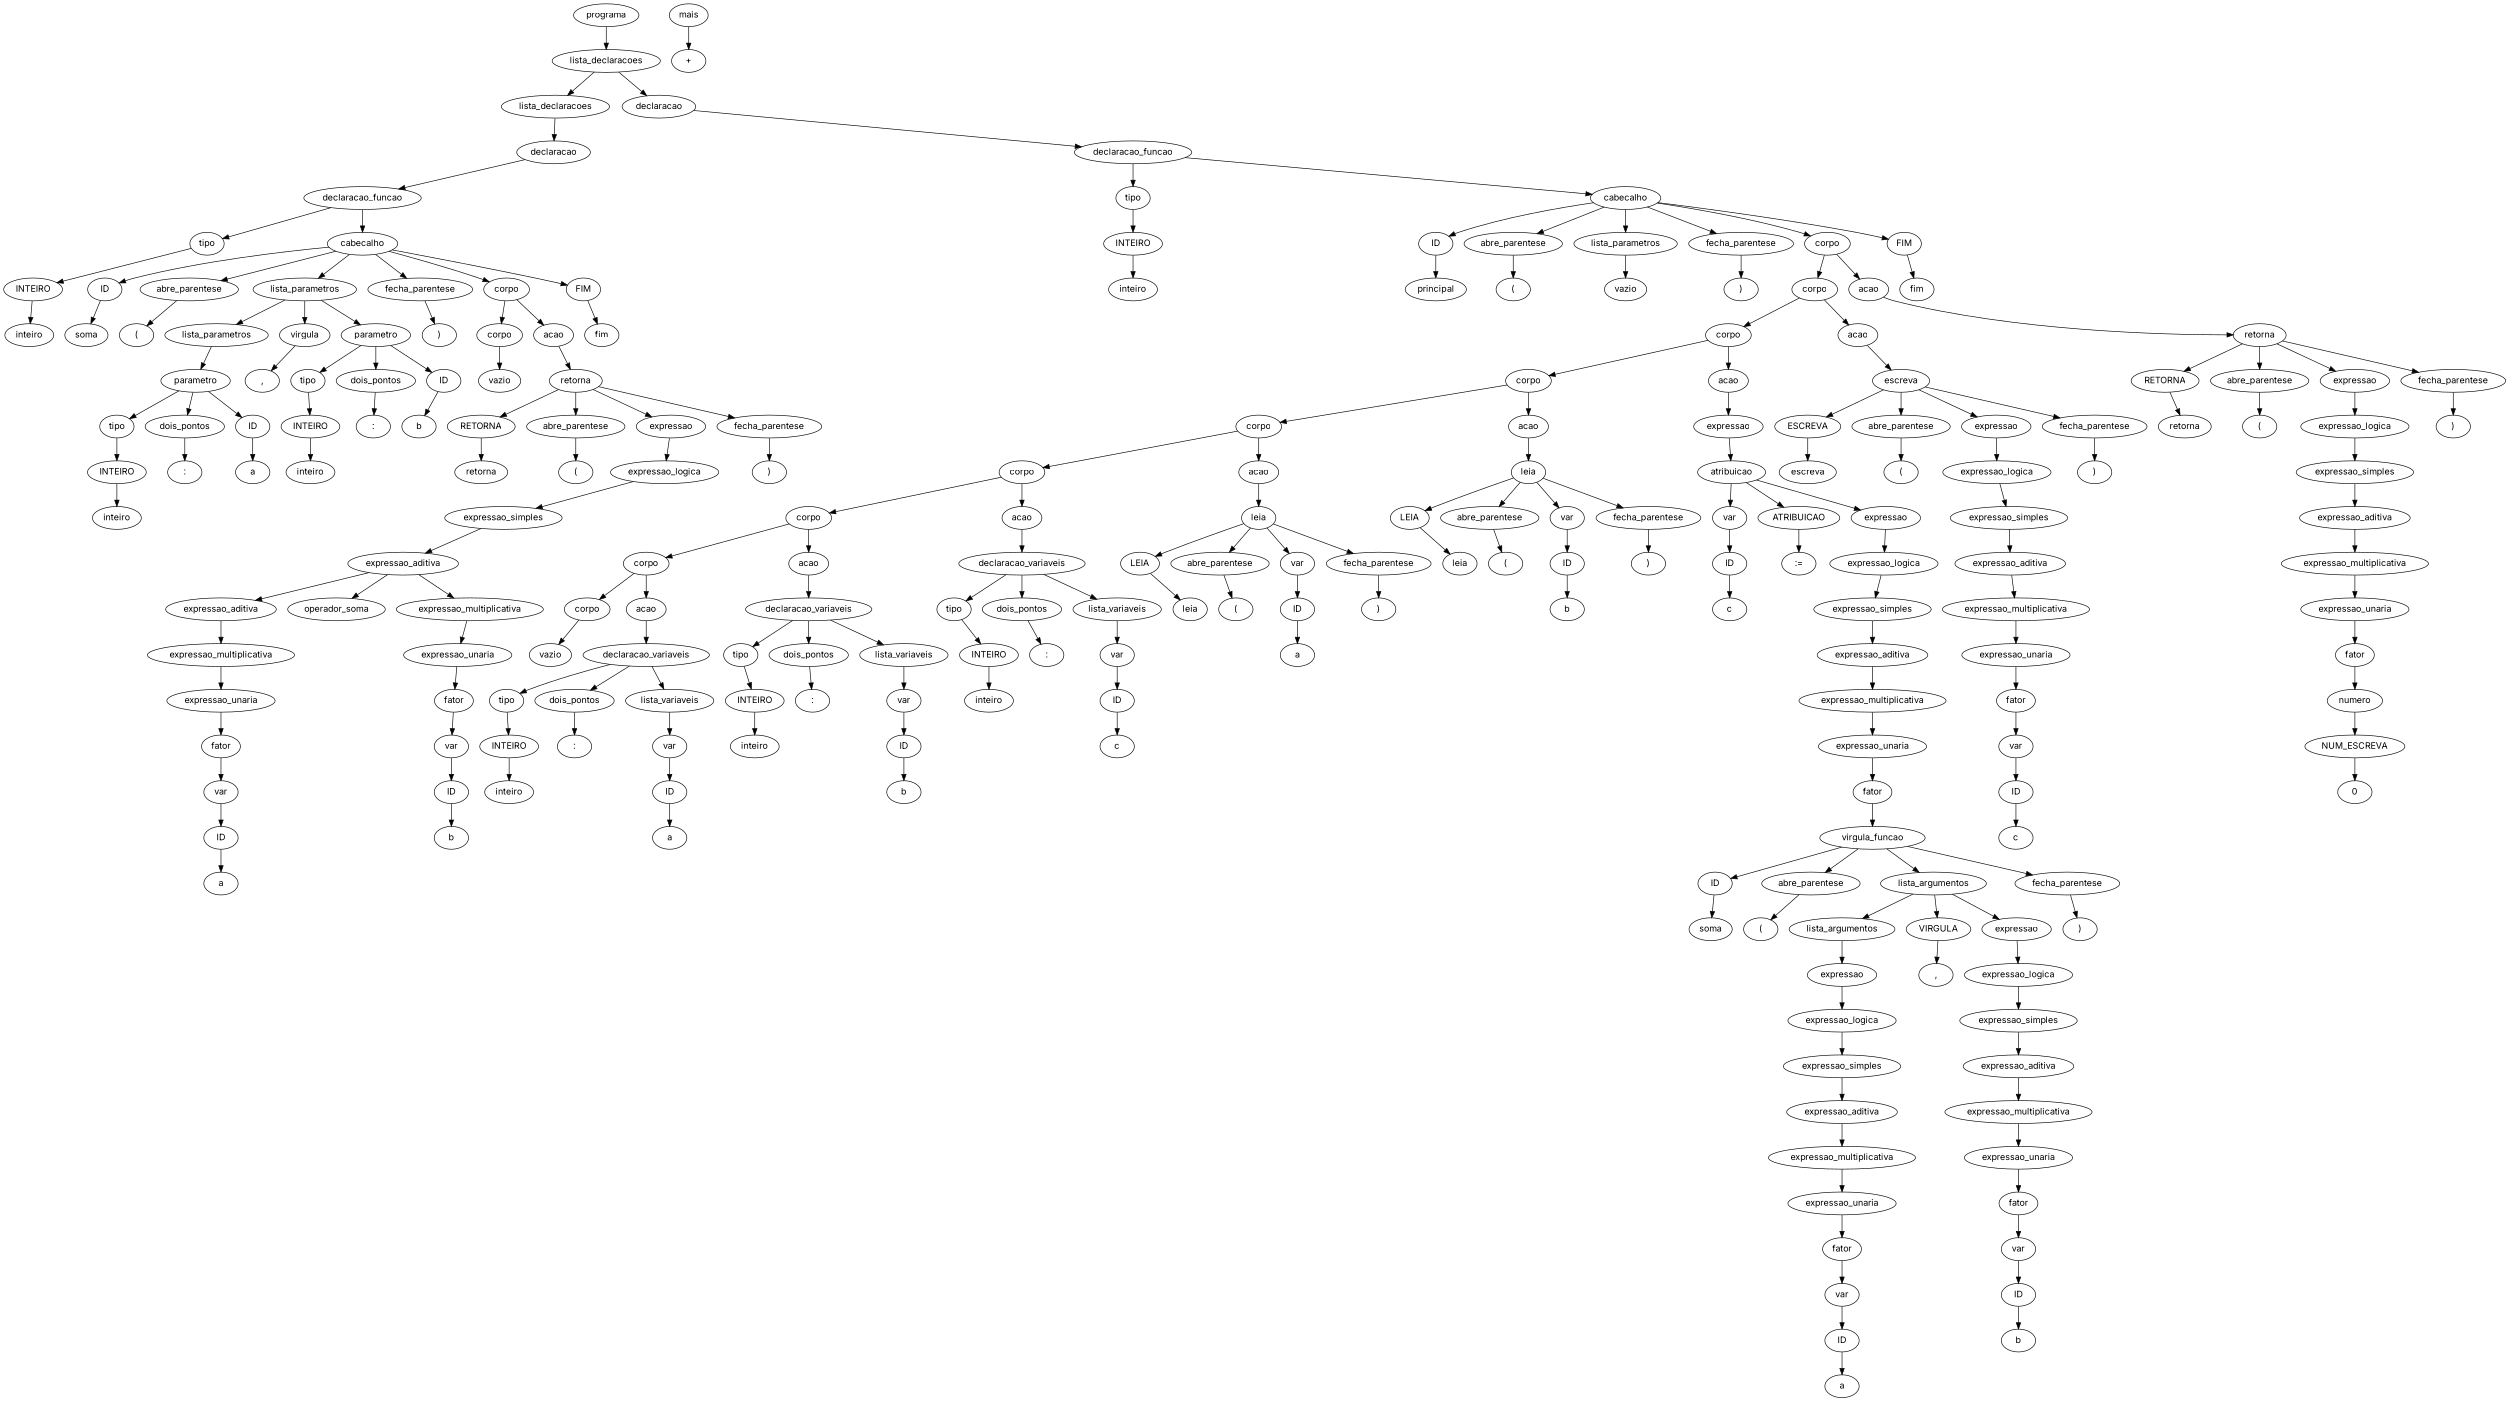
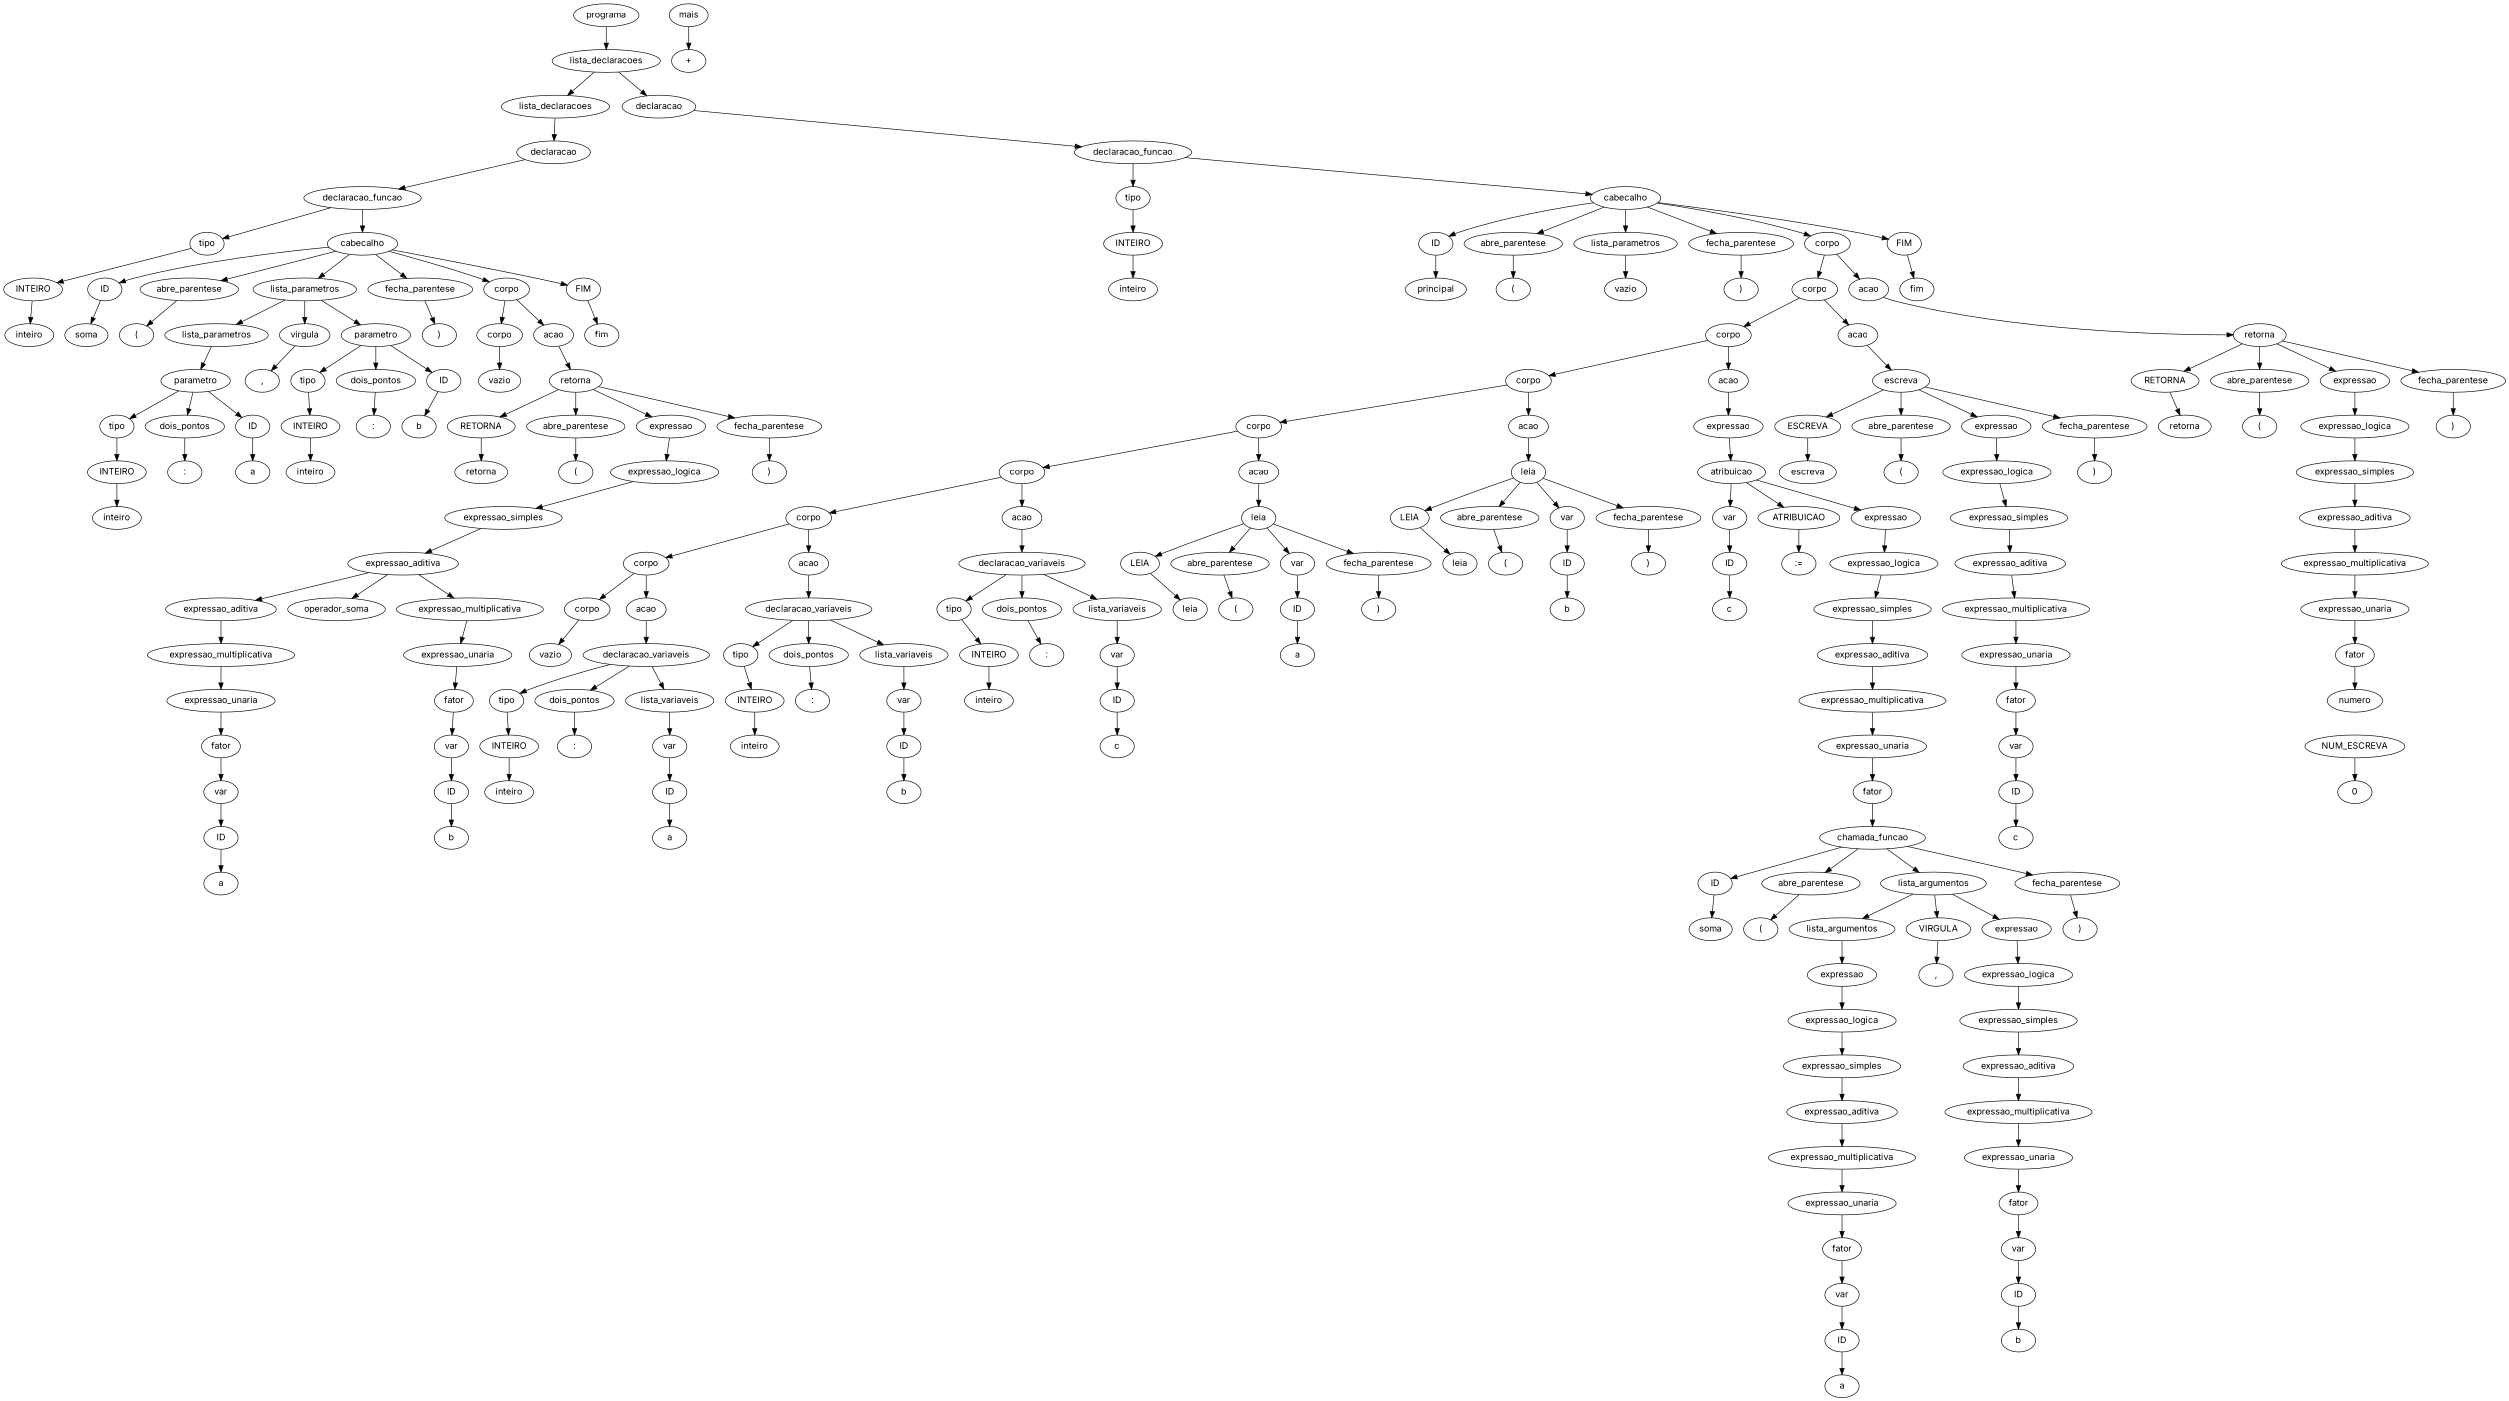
edge "numero" -> "NUM_ESCREVA": removed
node "virgula_funcao": label "virgula_funcao" -> "chamada_funcao"
